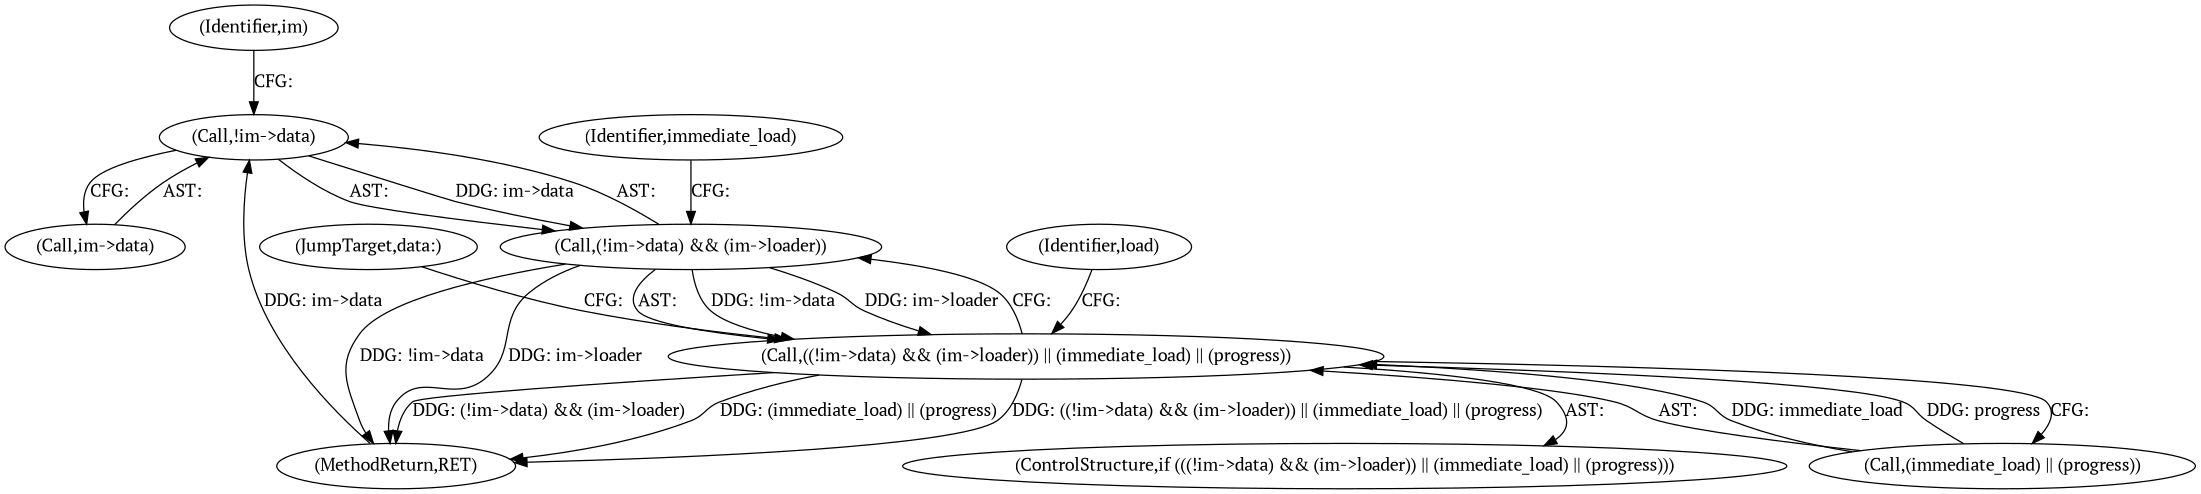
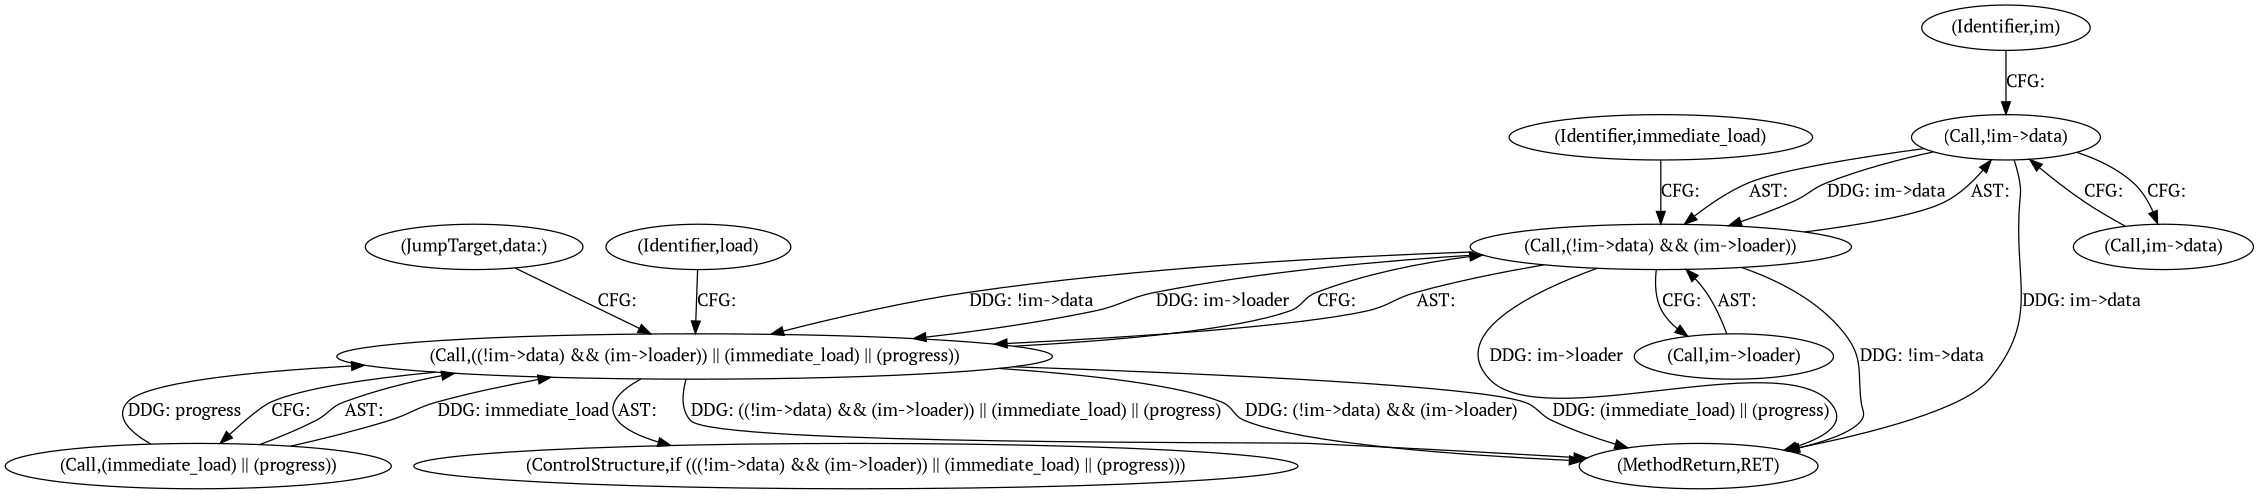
edge "(Call,im->data)" -> "(Call,!im->data)": label "AST: " -> "CFG: "
edge "(MethodReturn,RET)" -> "(Call,!im->data)": reversed
node "(Call,im->loader)": added
